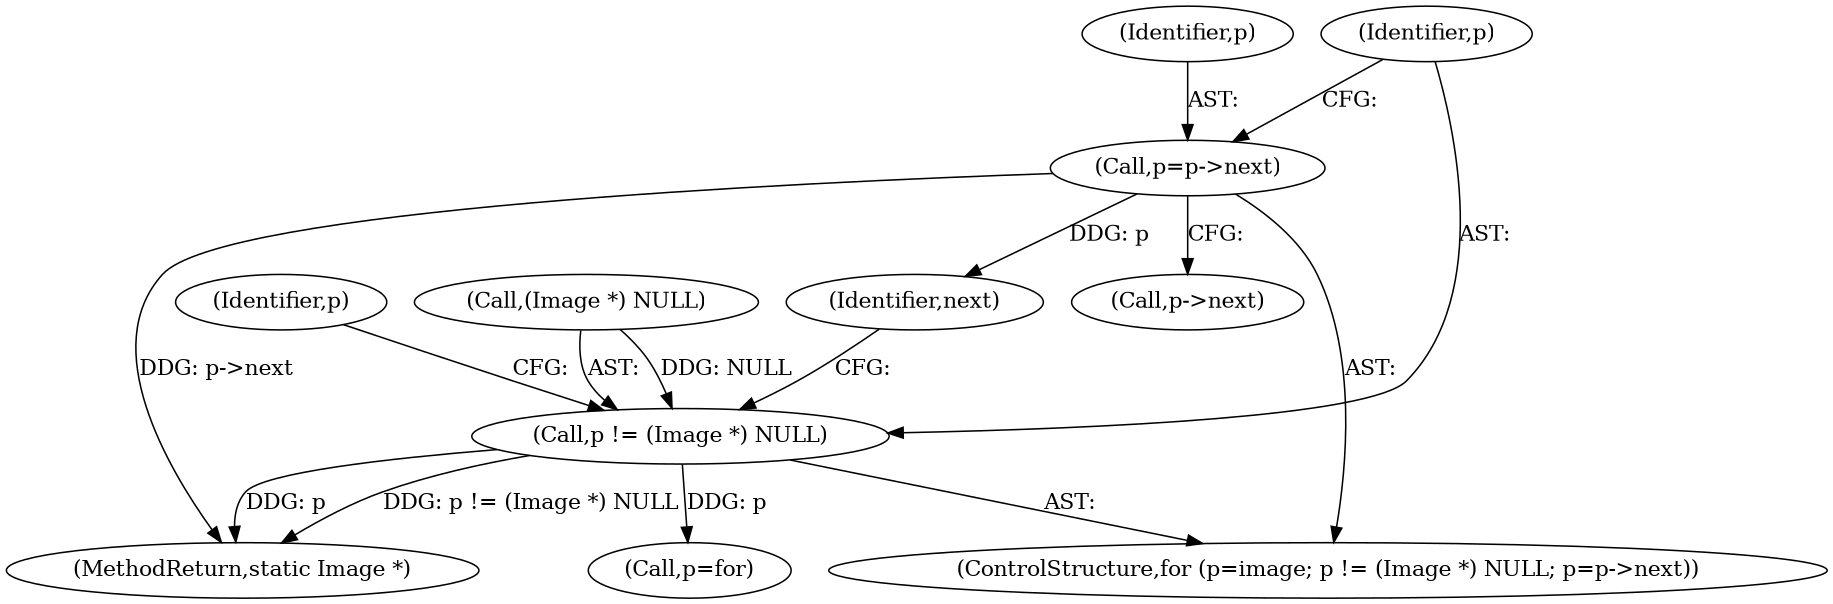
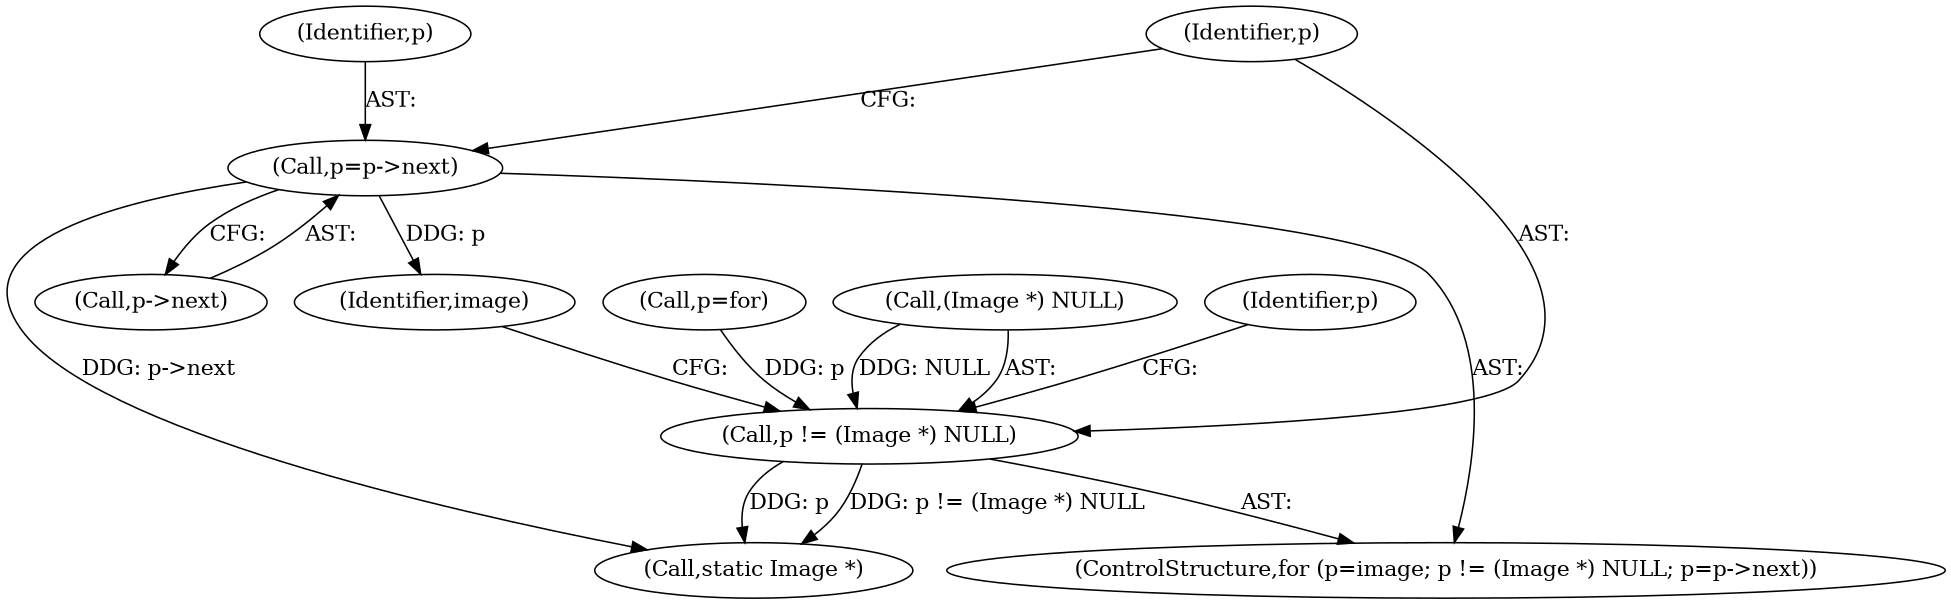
edge "(Call,p->next)" -> "(Call,p=p->next)": added, label "AST:"
node "(Identifier,next)": label "(Identifier,next)" -> "(Identifier,image)"
edge "(Call,p != (Image *) NULL)" -> "(Call,p=for)": reversed
node "(MethodReturn,static Image *)": label "(MethodReturn,static Image *)" -> "(Call,static Image *)"
